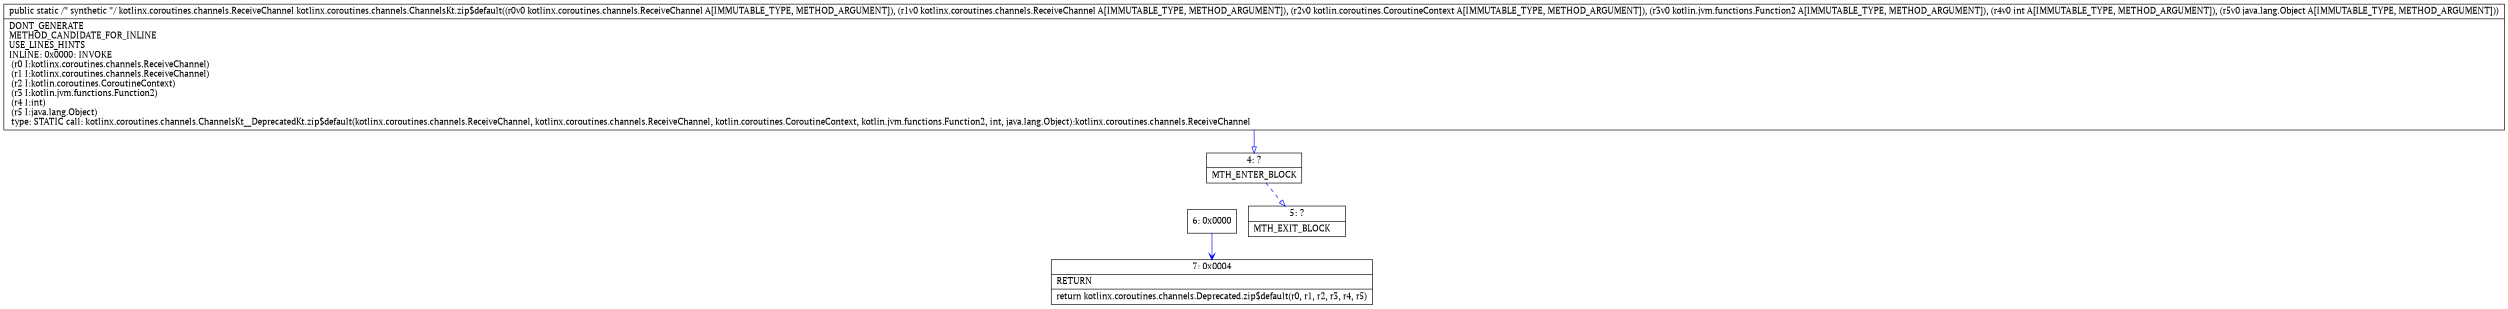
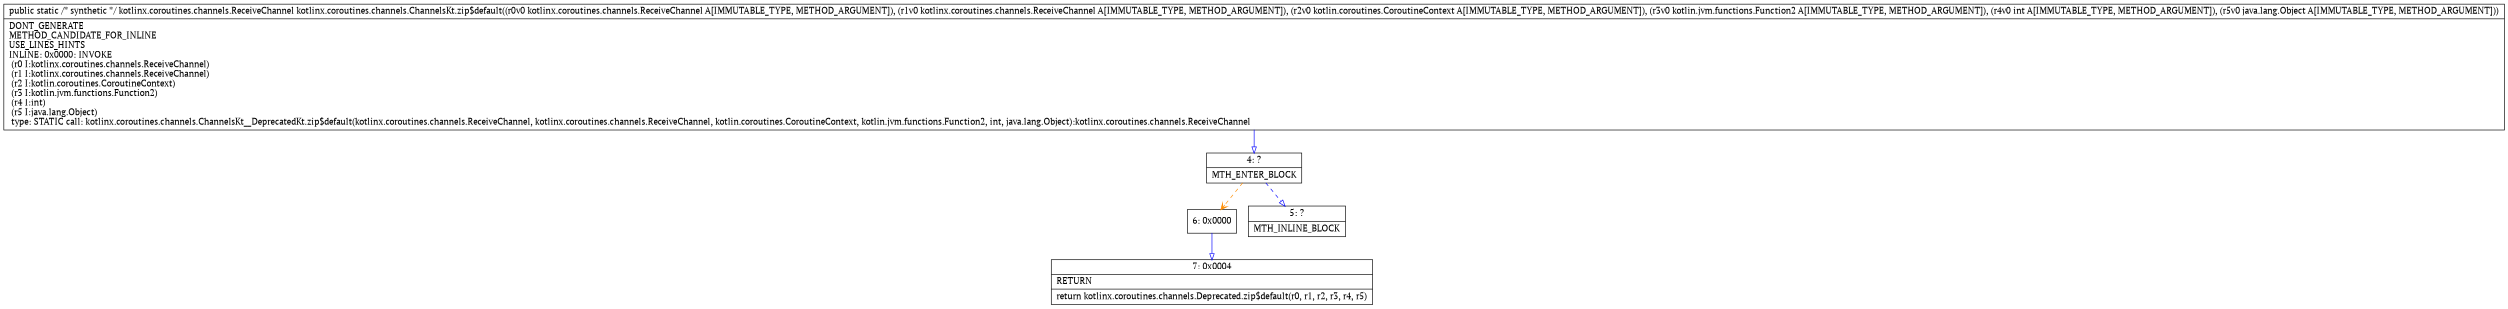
edge "4: ?" -> "6: 0x0000": added
node "5: ?": text "MTH_EXIT_BLOCK" -> "MTH_INLINE_BLOCK"
edge "6: 0x0000" -> "7: 0x0004": arrowhead vee -> onormal
